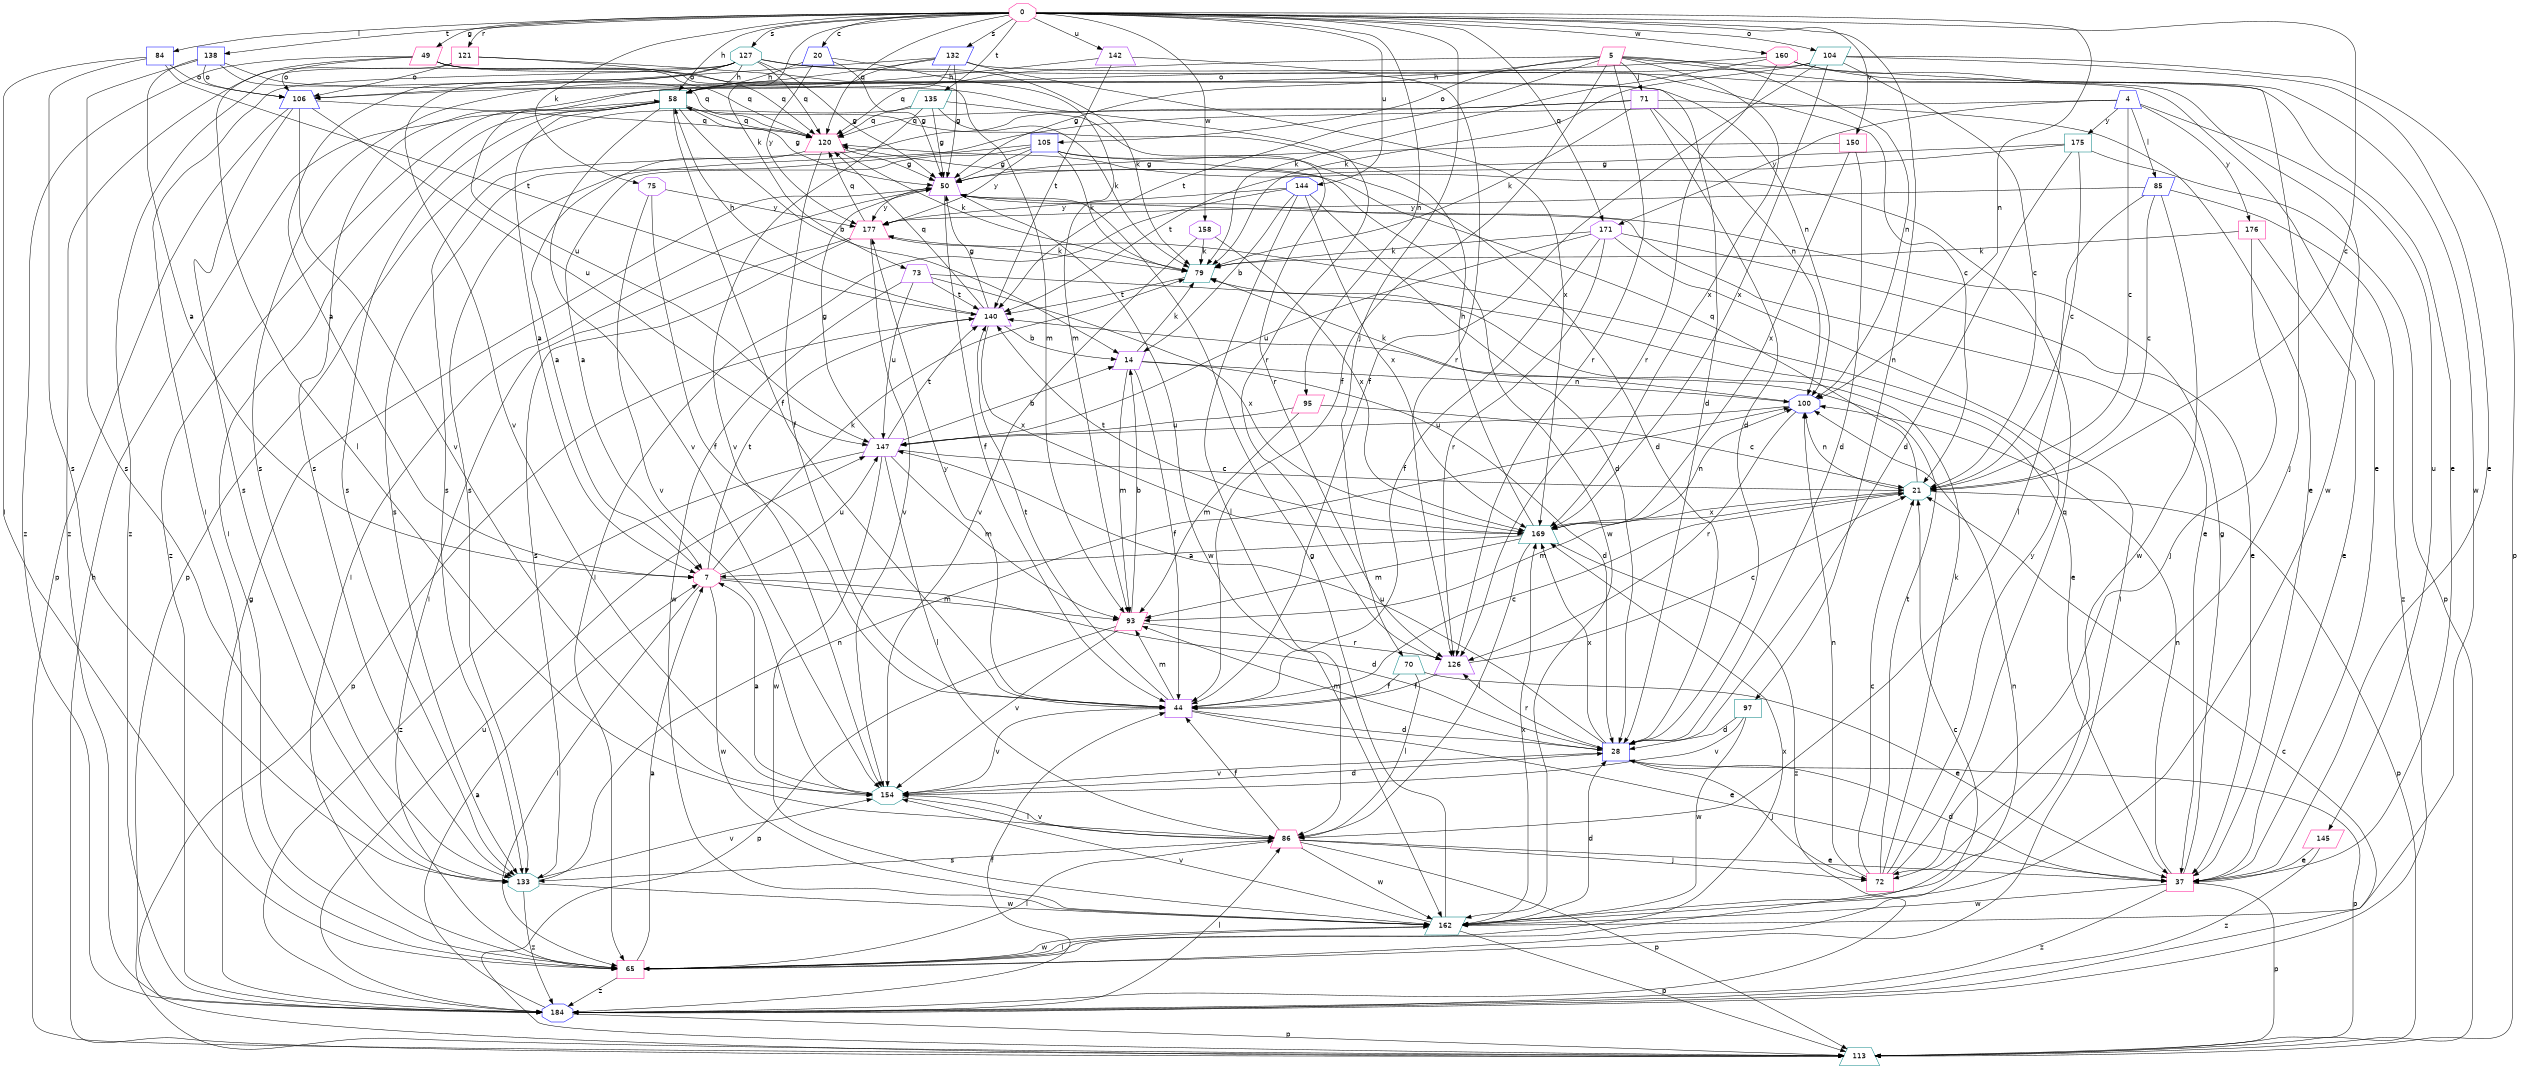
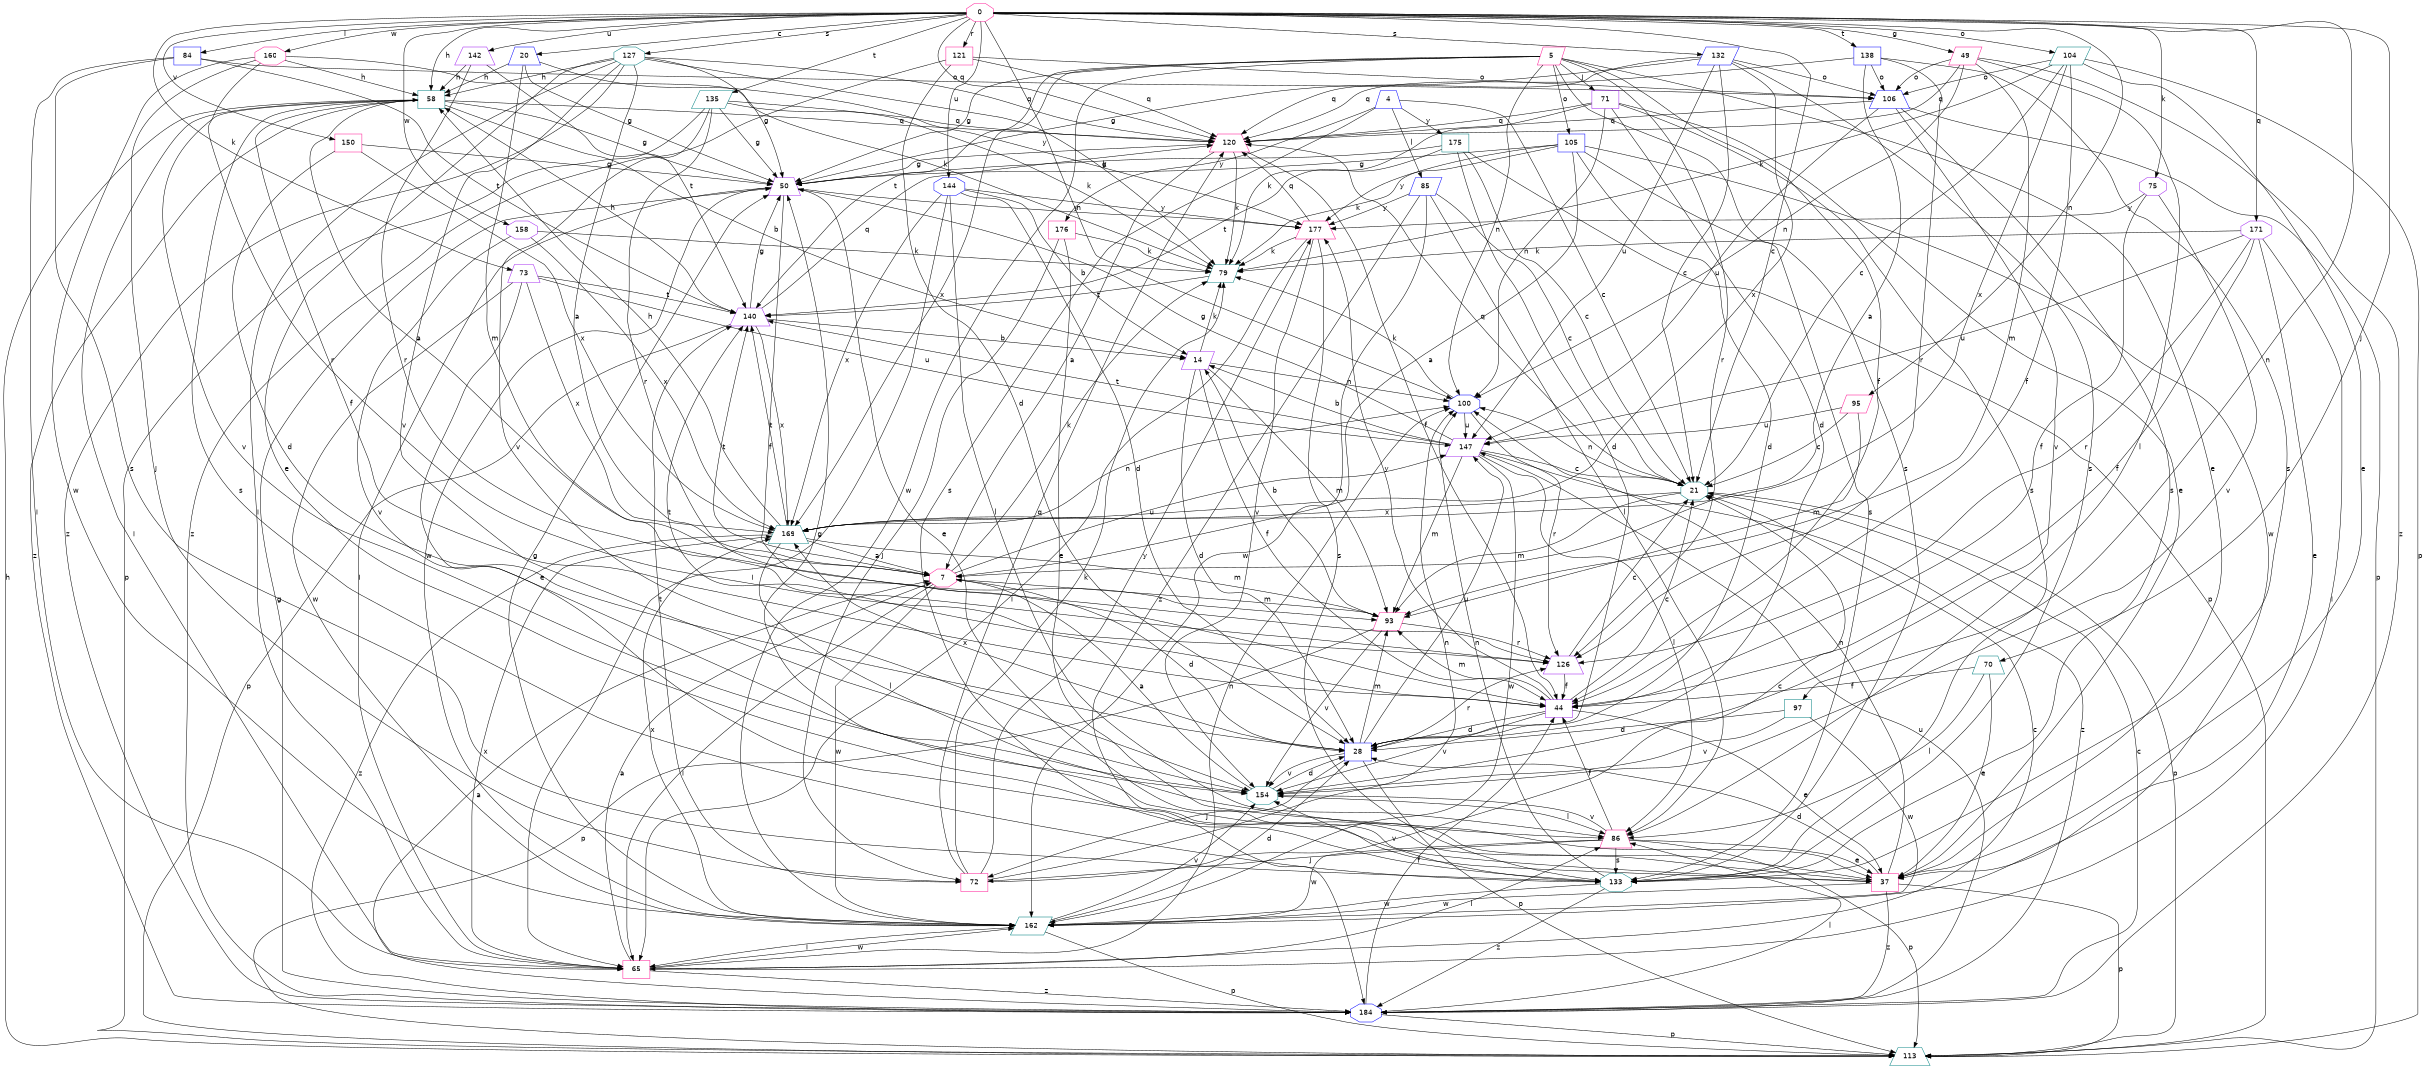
edge "4" -> "171": removed, label "y"
node "145": removed
